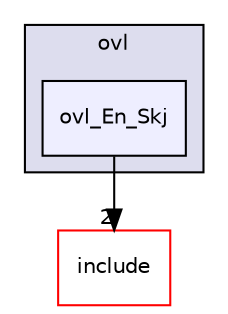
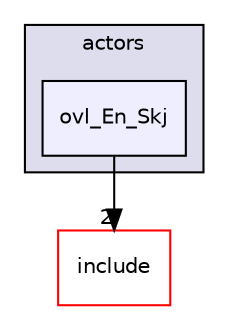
cluster "ovl": label "ovl" -> "actors"
